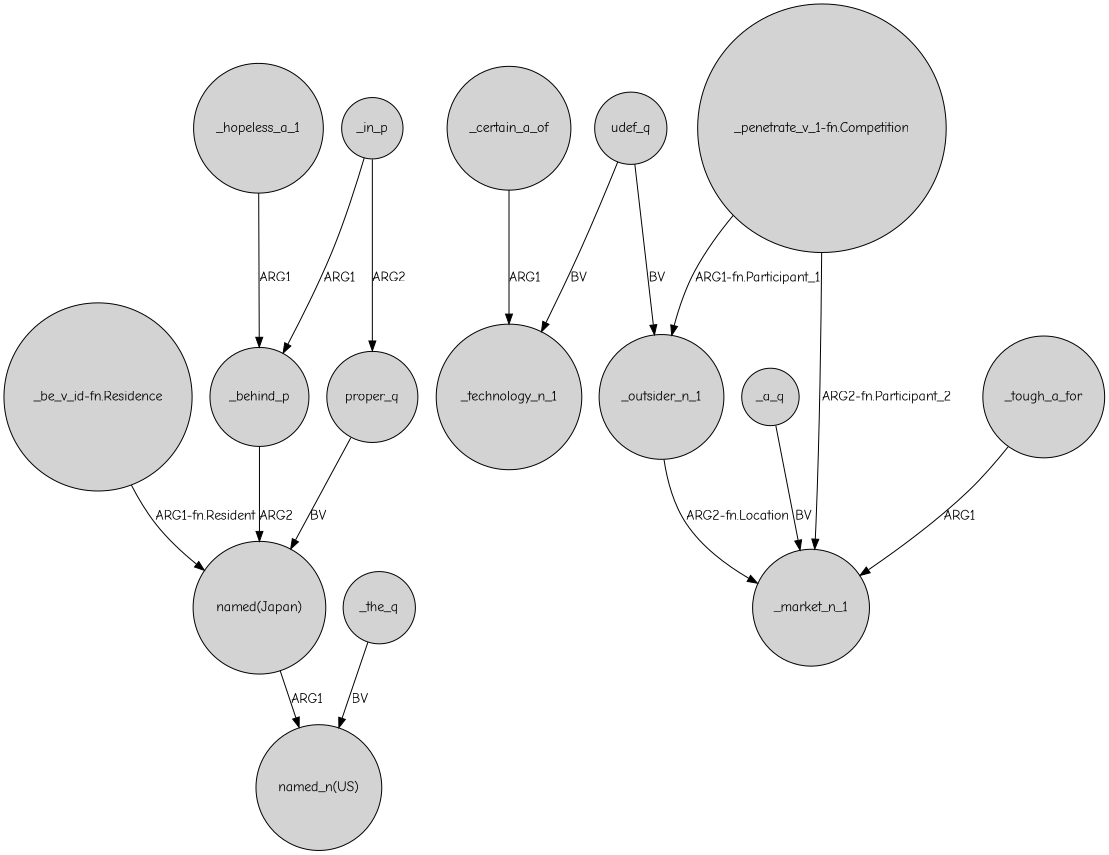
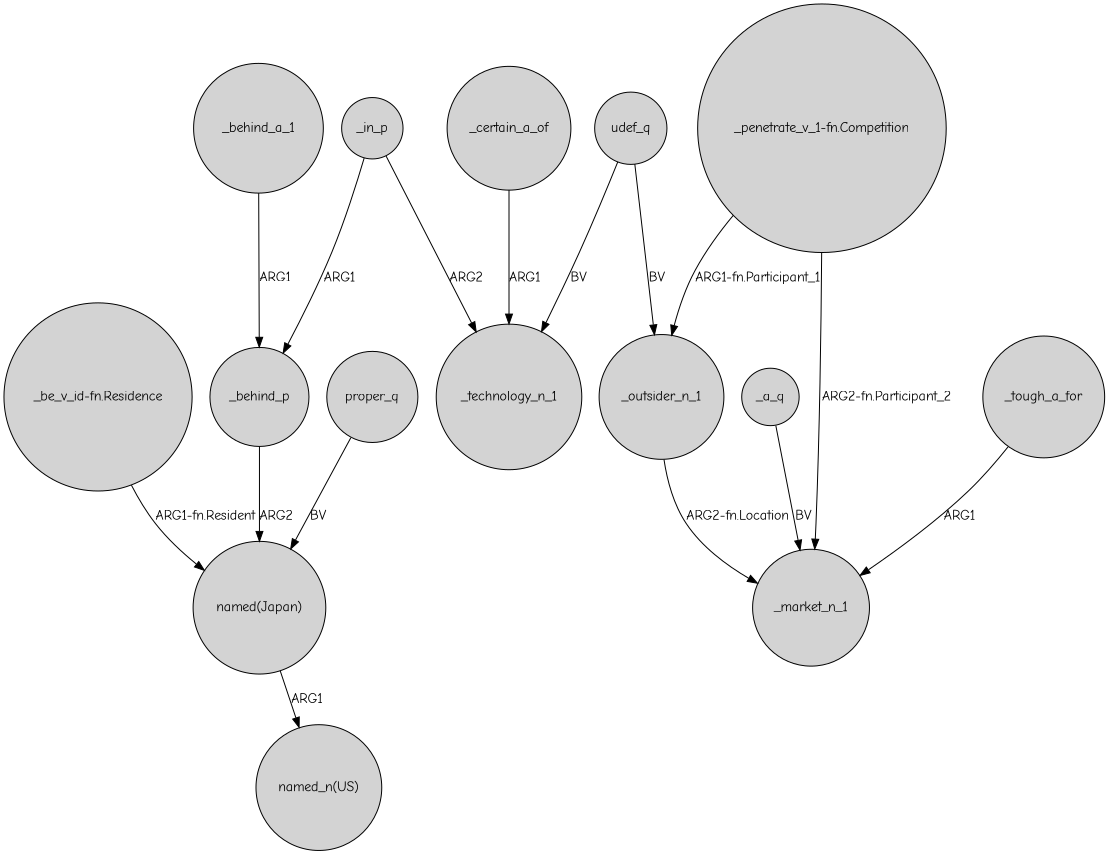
node "_hopeless_a_1": label "_hopeless_a_1" -> "_behind_a_1"
edge "_in_p" -> "proper_q": now "_in_p" -> "_technology_n_1"
node "_the_q": removed
